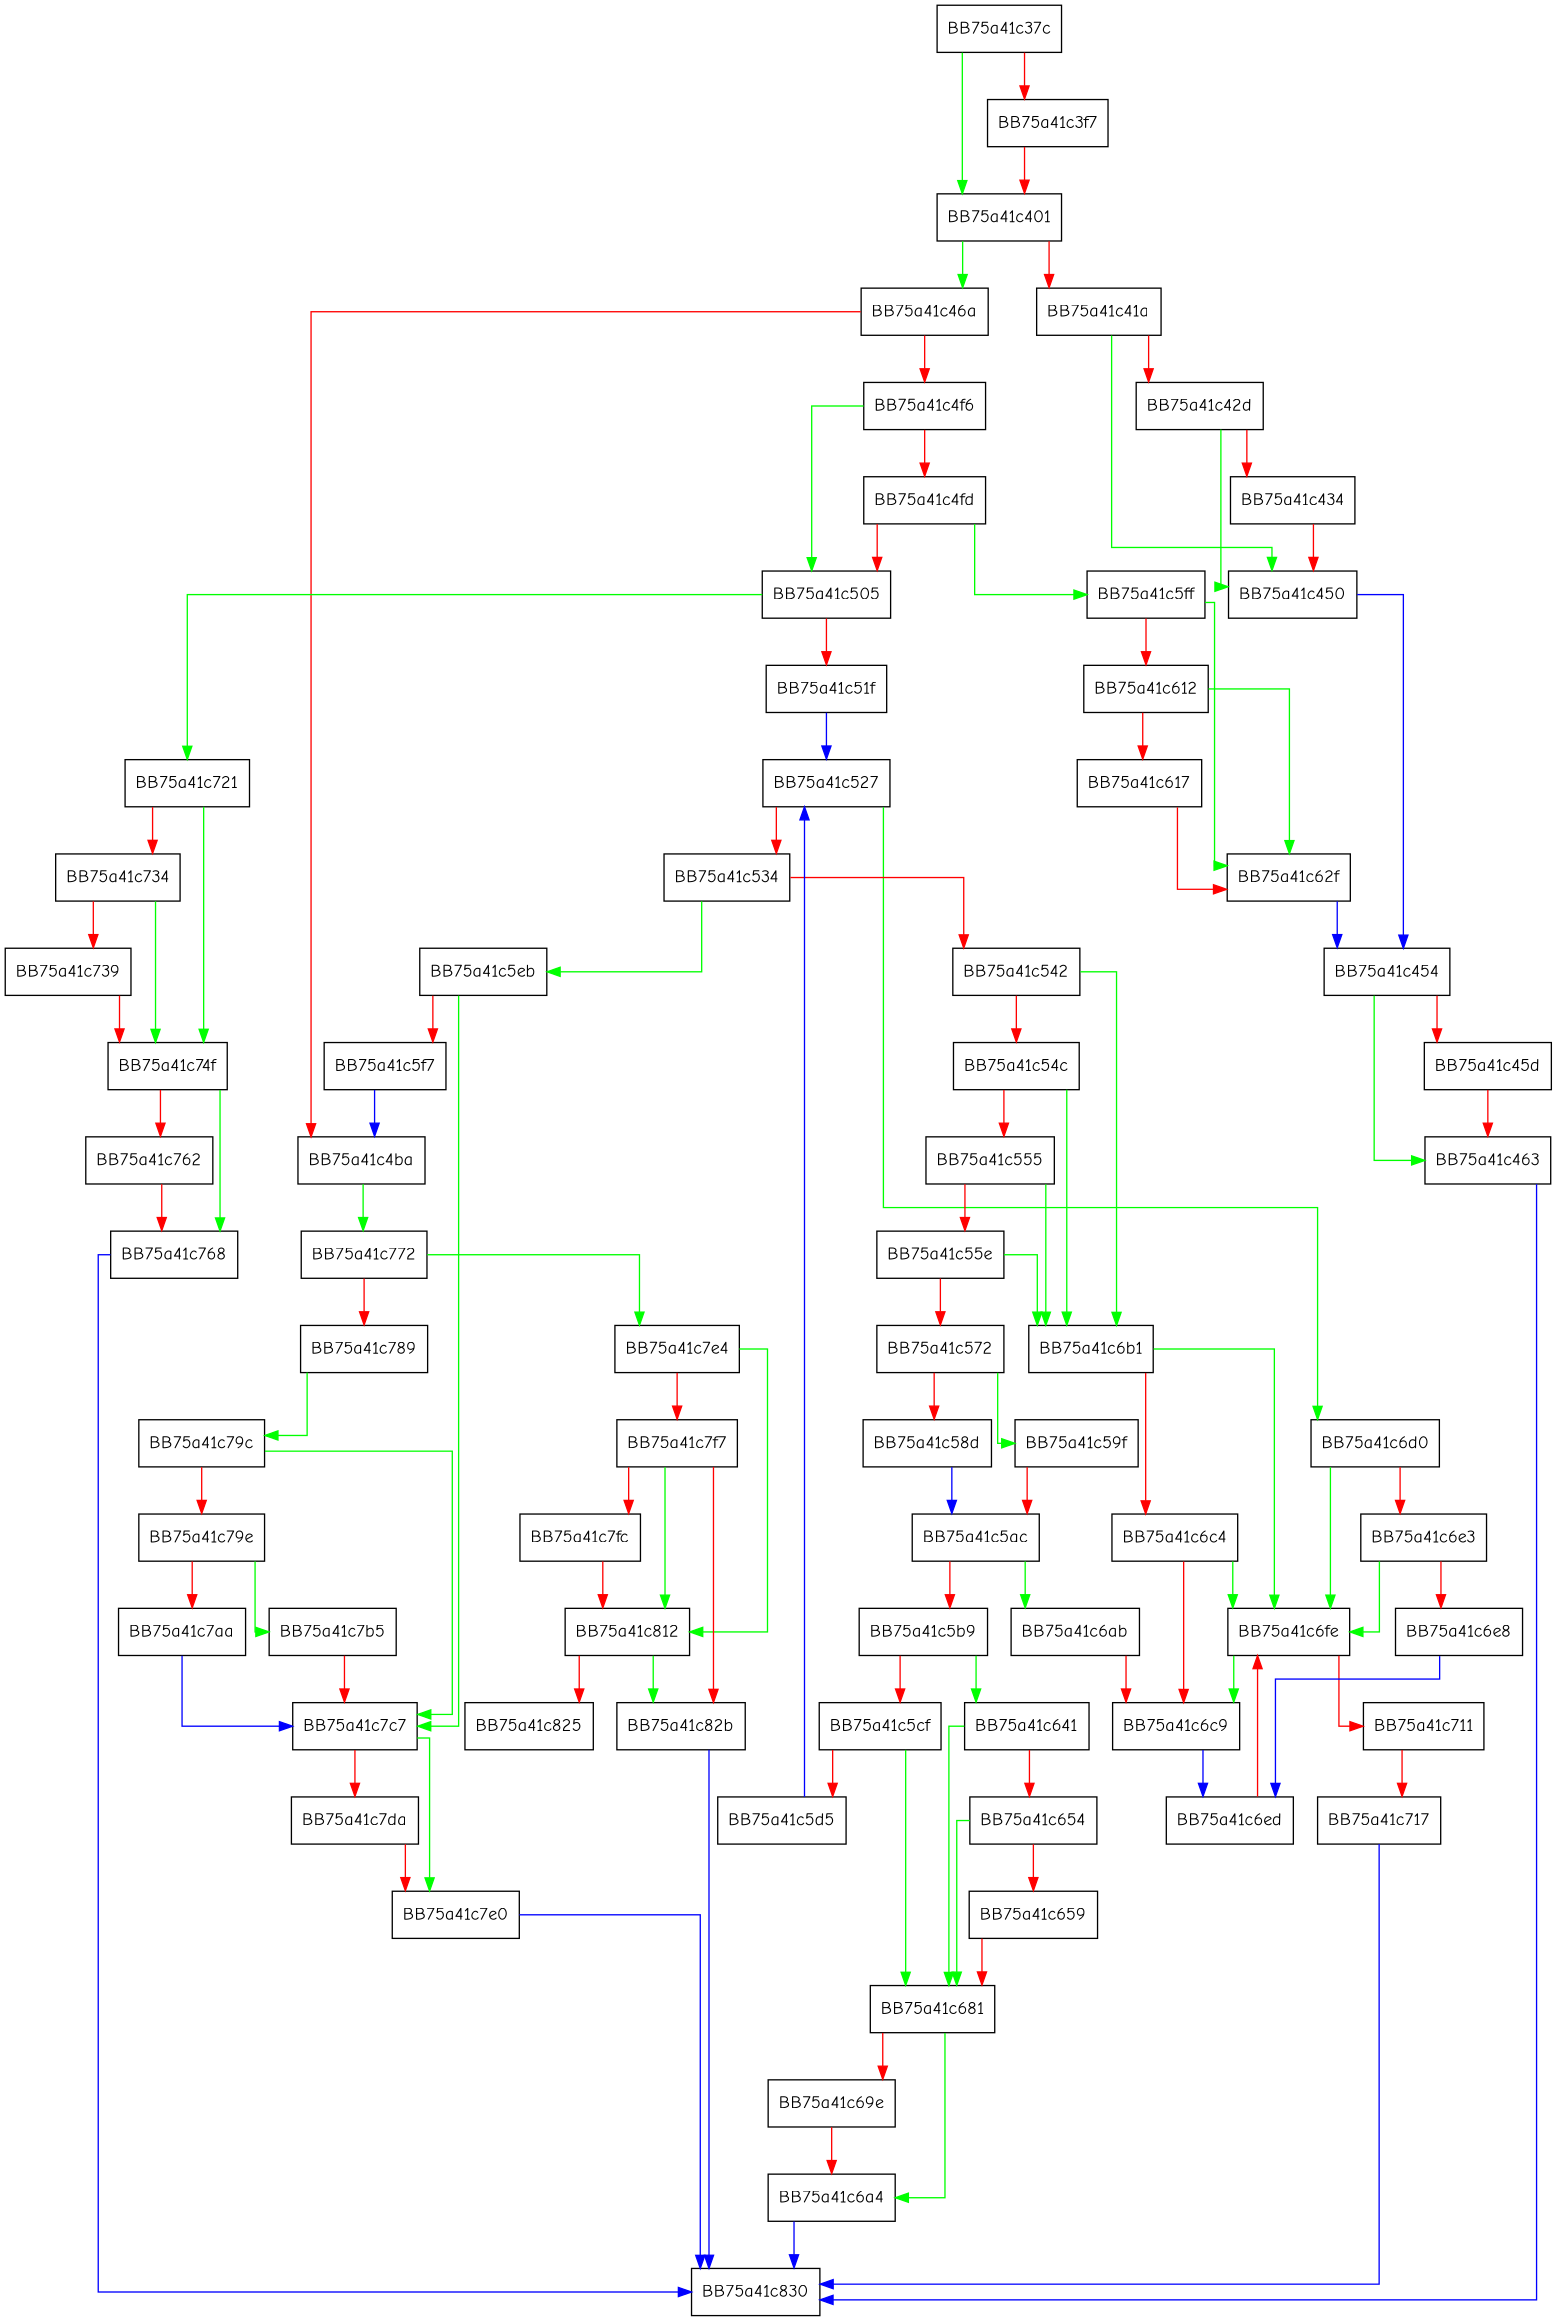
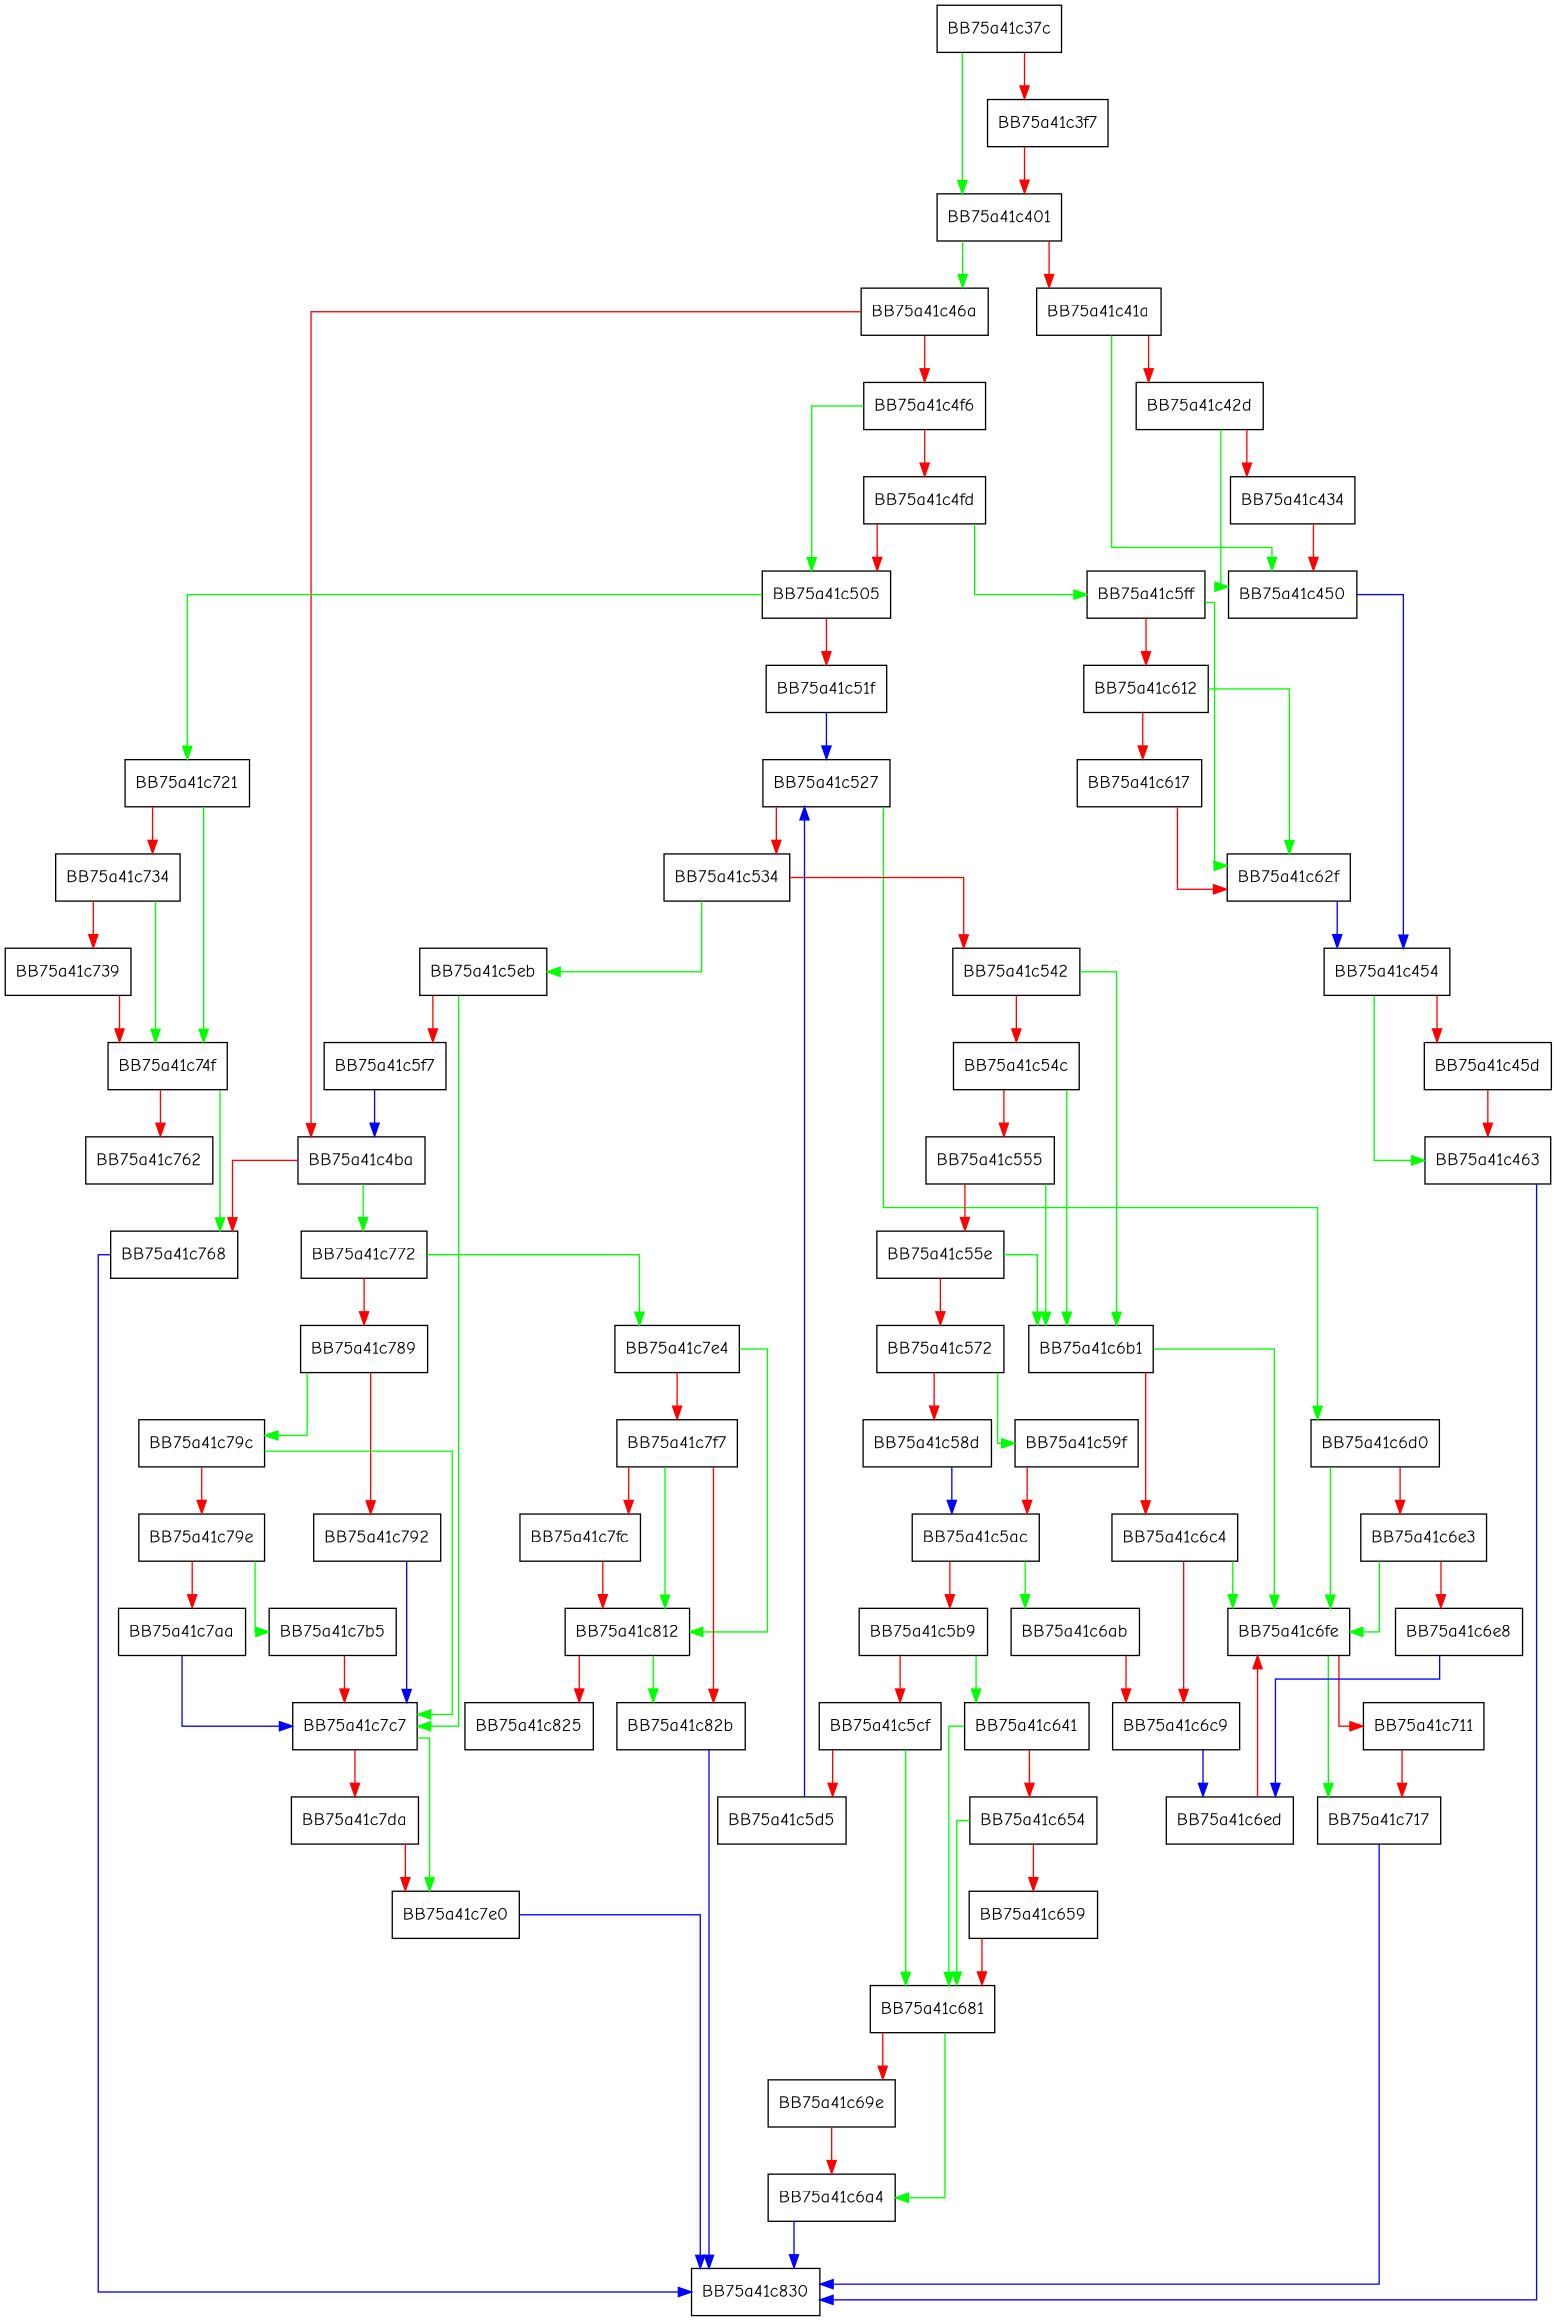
edge "BB75a41c762" -> "BB75a41c768": now "BB75a41c4ba" -> "BB75a41c768"
node "BB75a41c792": added
edge "BB75a41c6fe" -> "BB75a41c6c9": now "BB75a41c6fe" -> "BB75a41c717"
